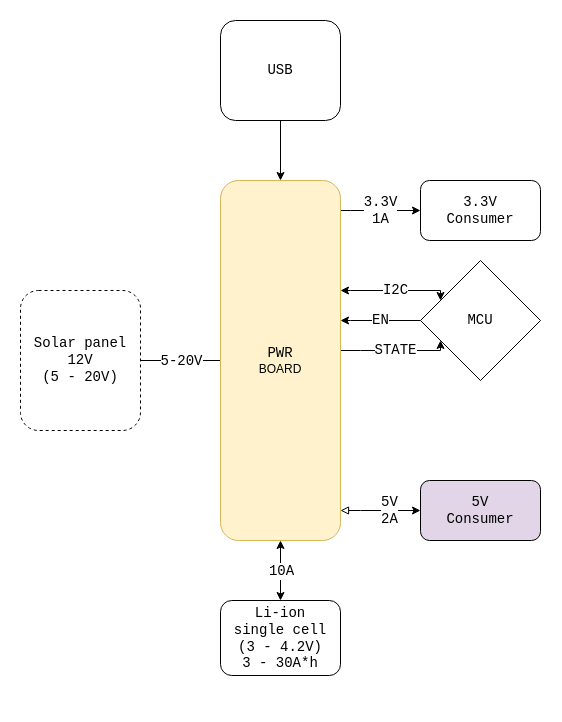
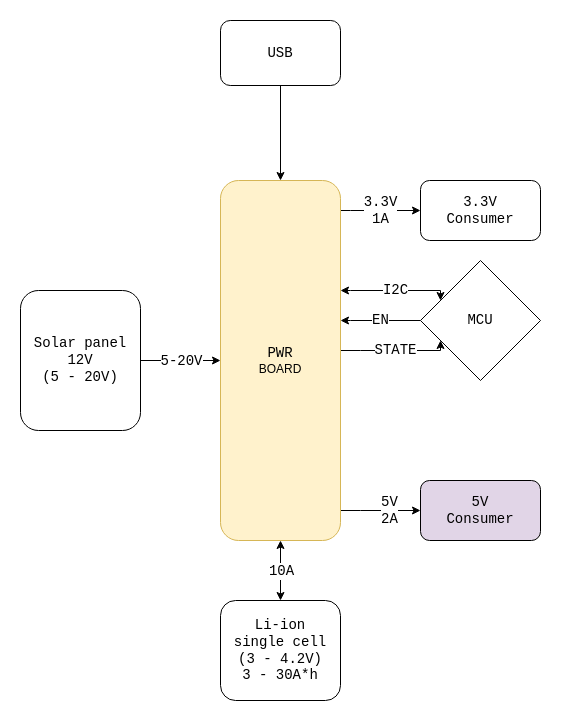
node "USB": size 120x100 -> 120x65
node "Solar panel 12V (5 - 20V)": style dashed -> solid
edge "Solar panel 12V (5 - 20V)" -- "PWR BOARD": arrowhead none -> classic
edge "PWR BOARD" -- "5V Consumer": arrowhead block -> none
node "Li-ion single cell (3 - 4.2V) 3 - 30A*h": size 120x75 -> 120x100
